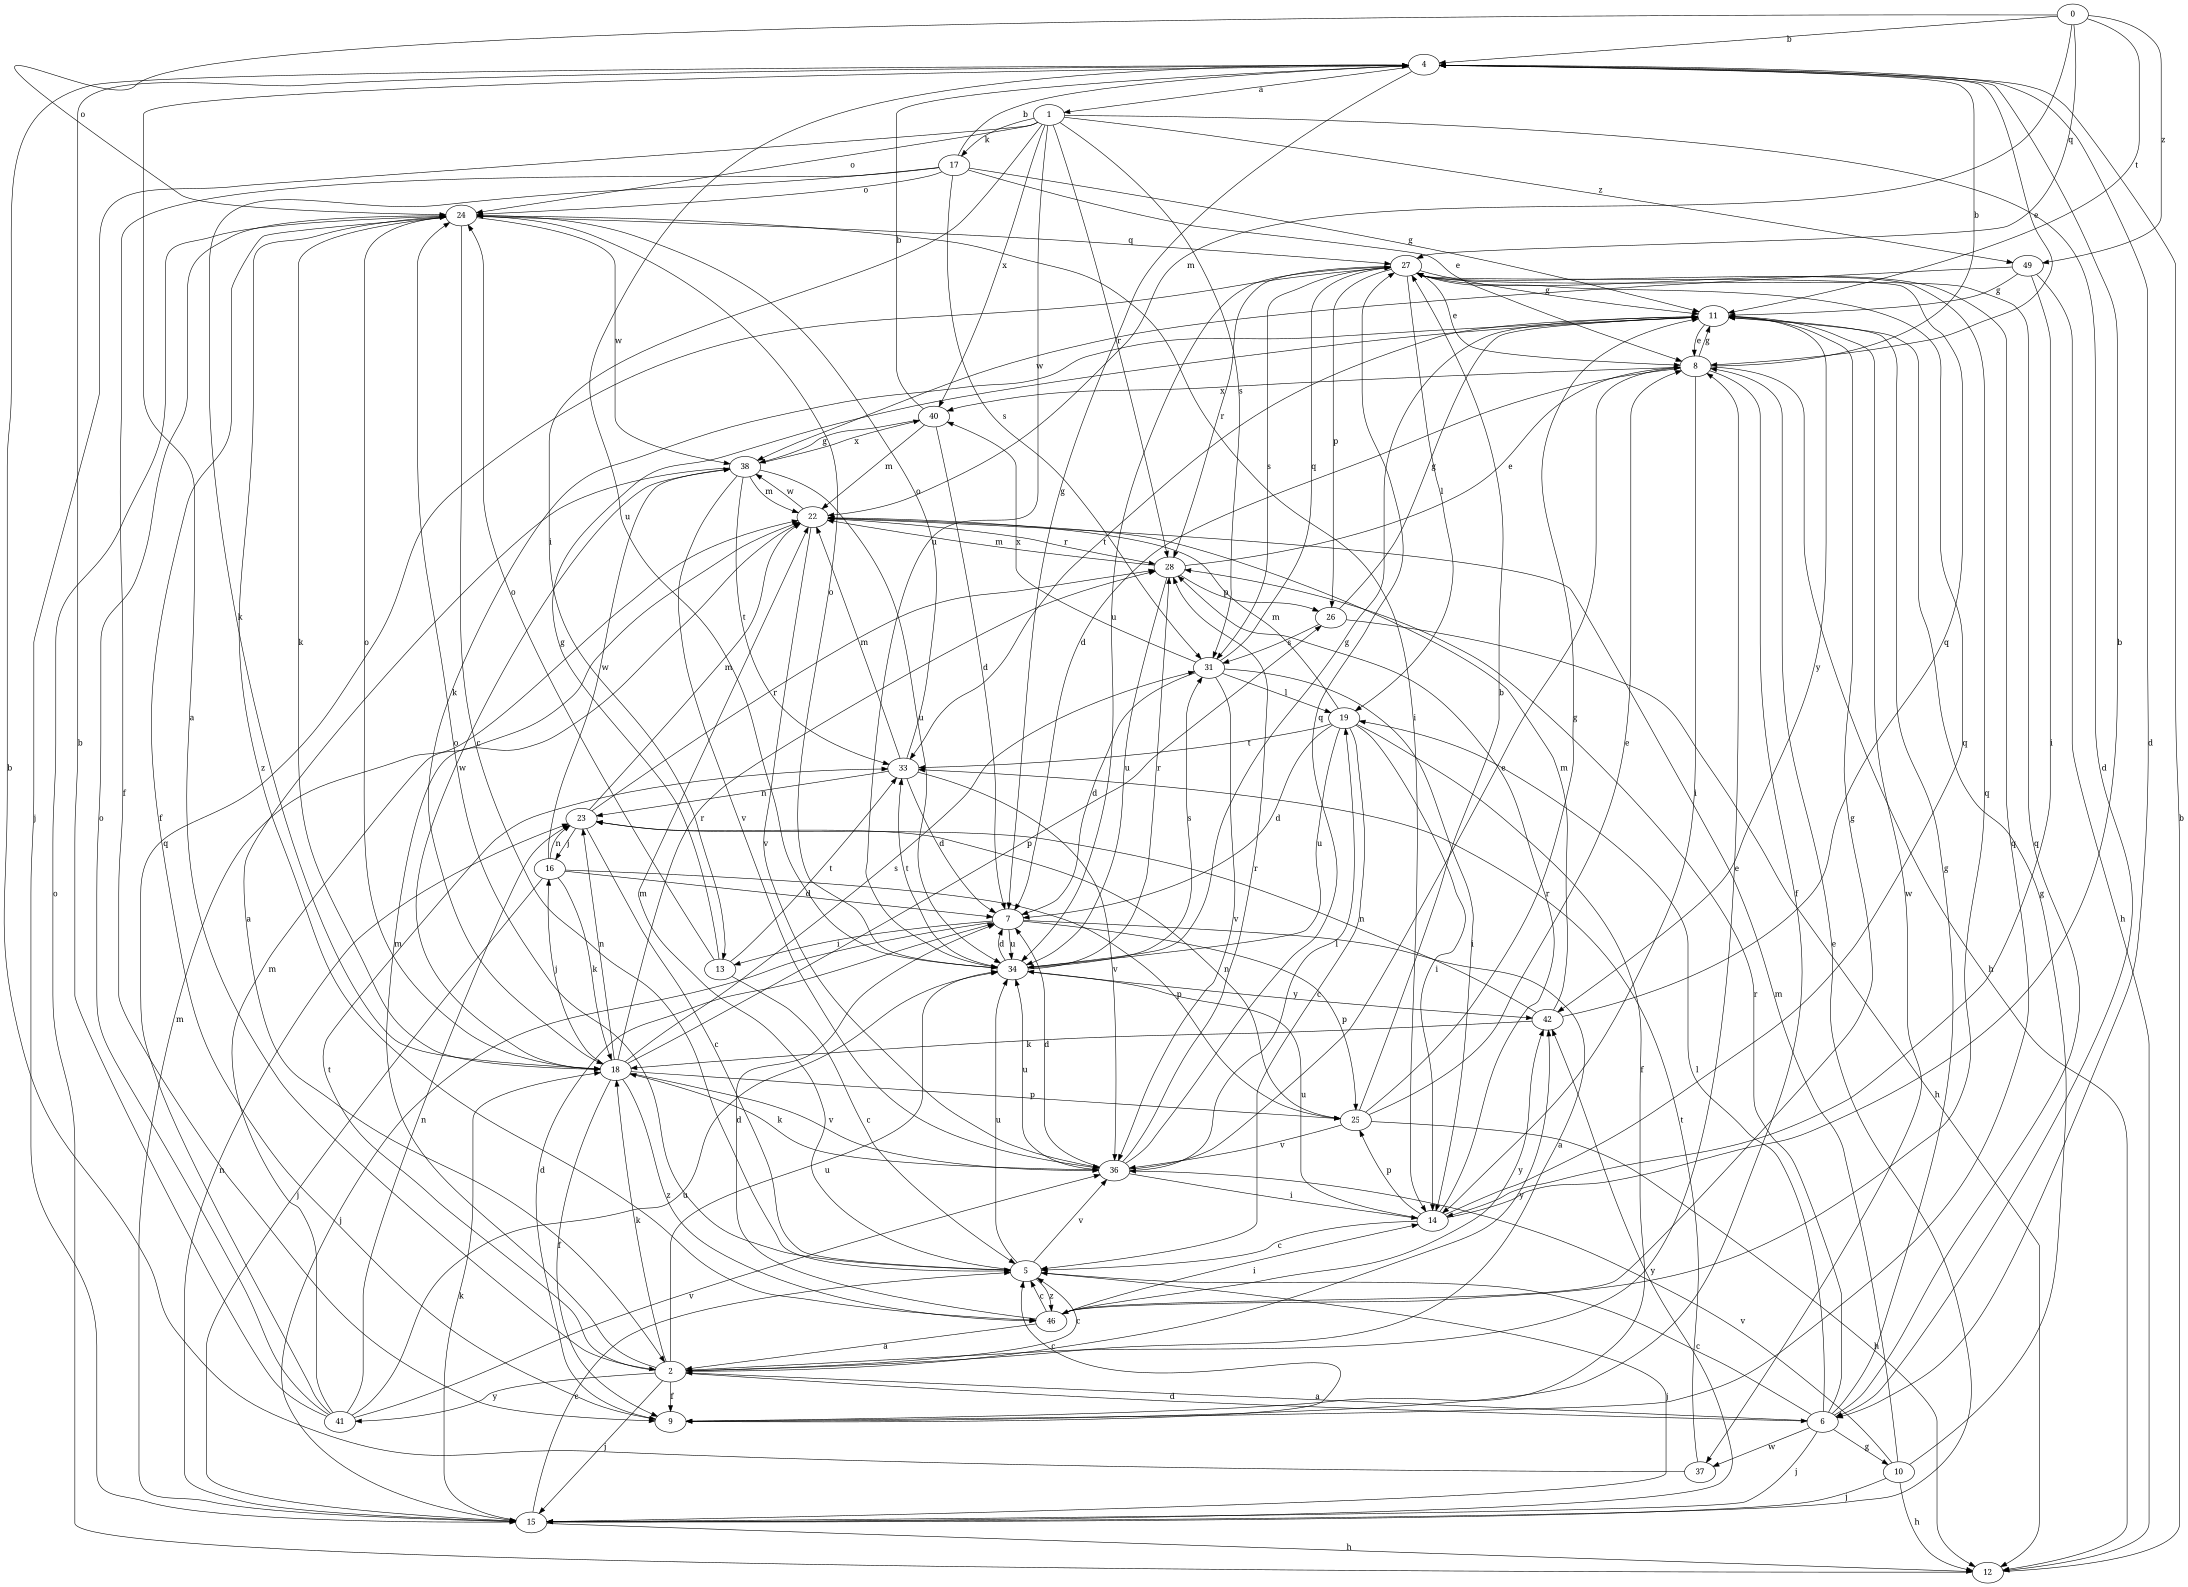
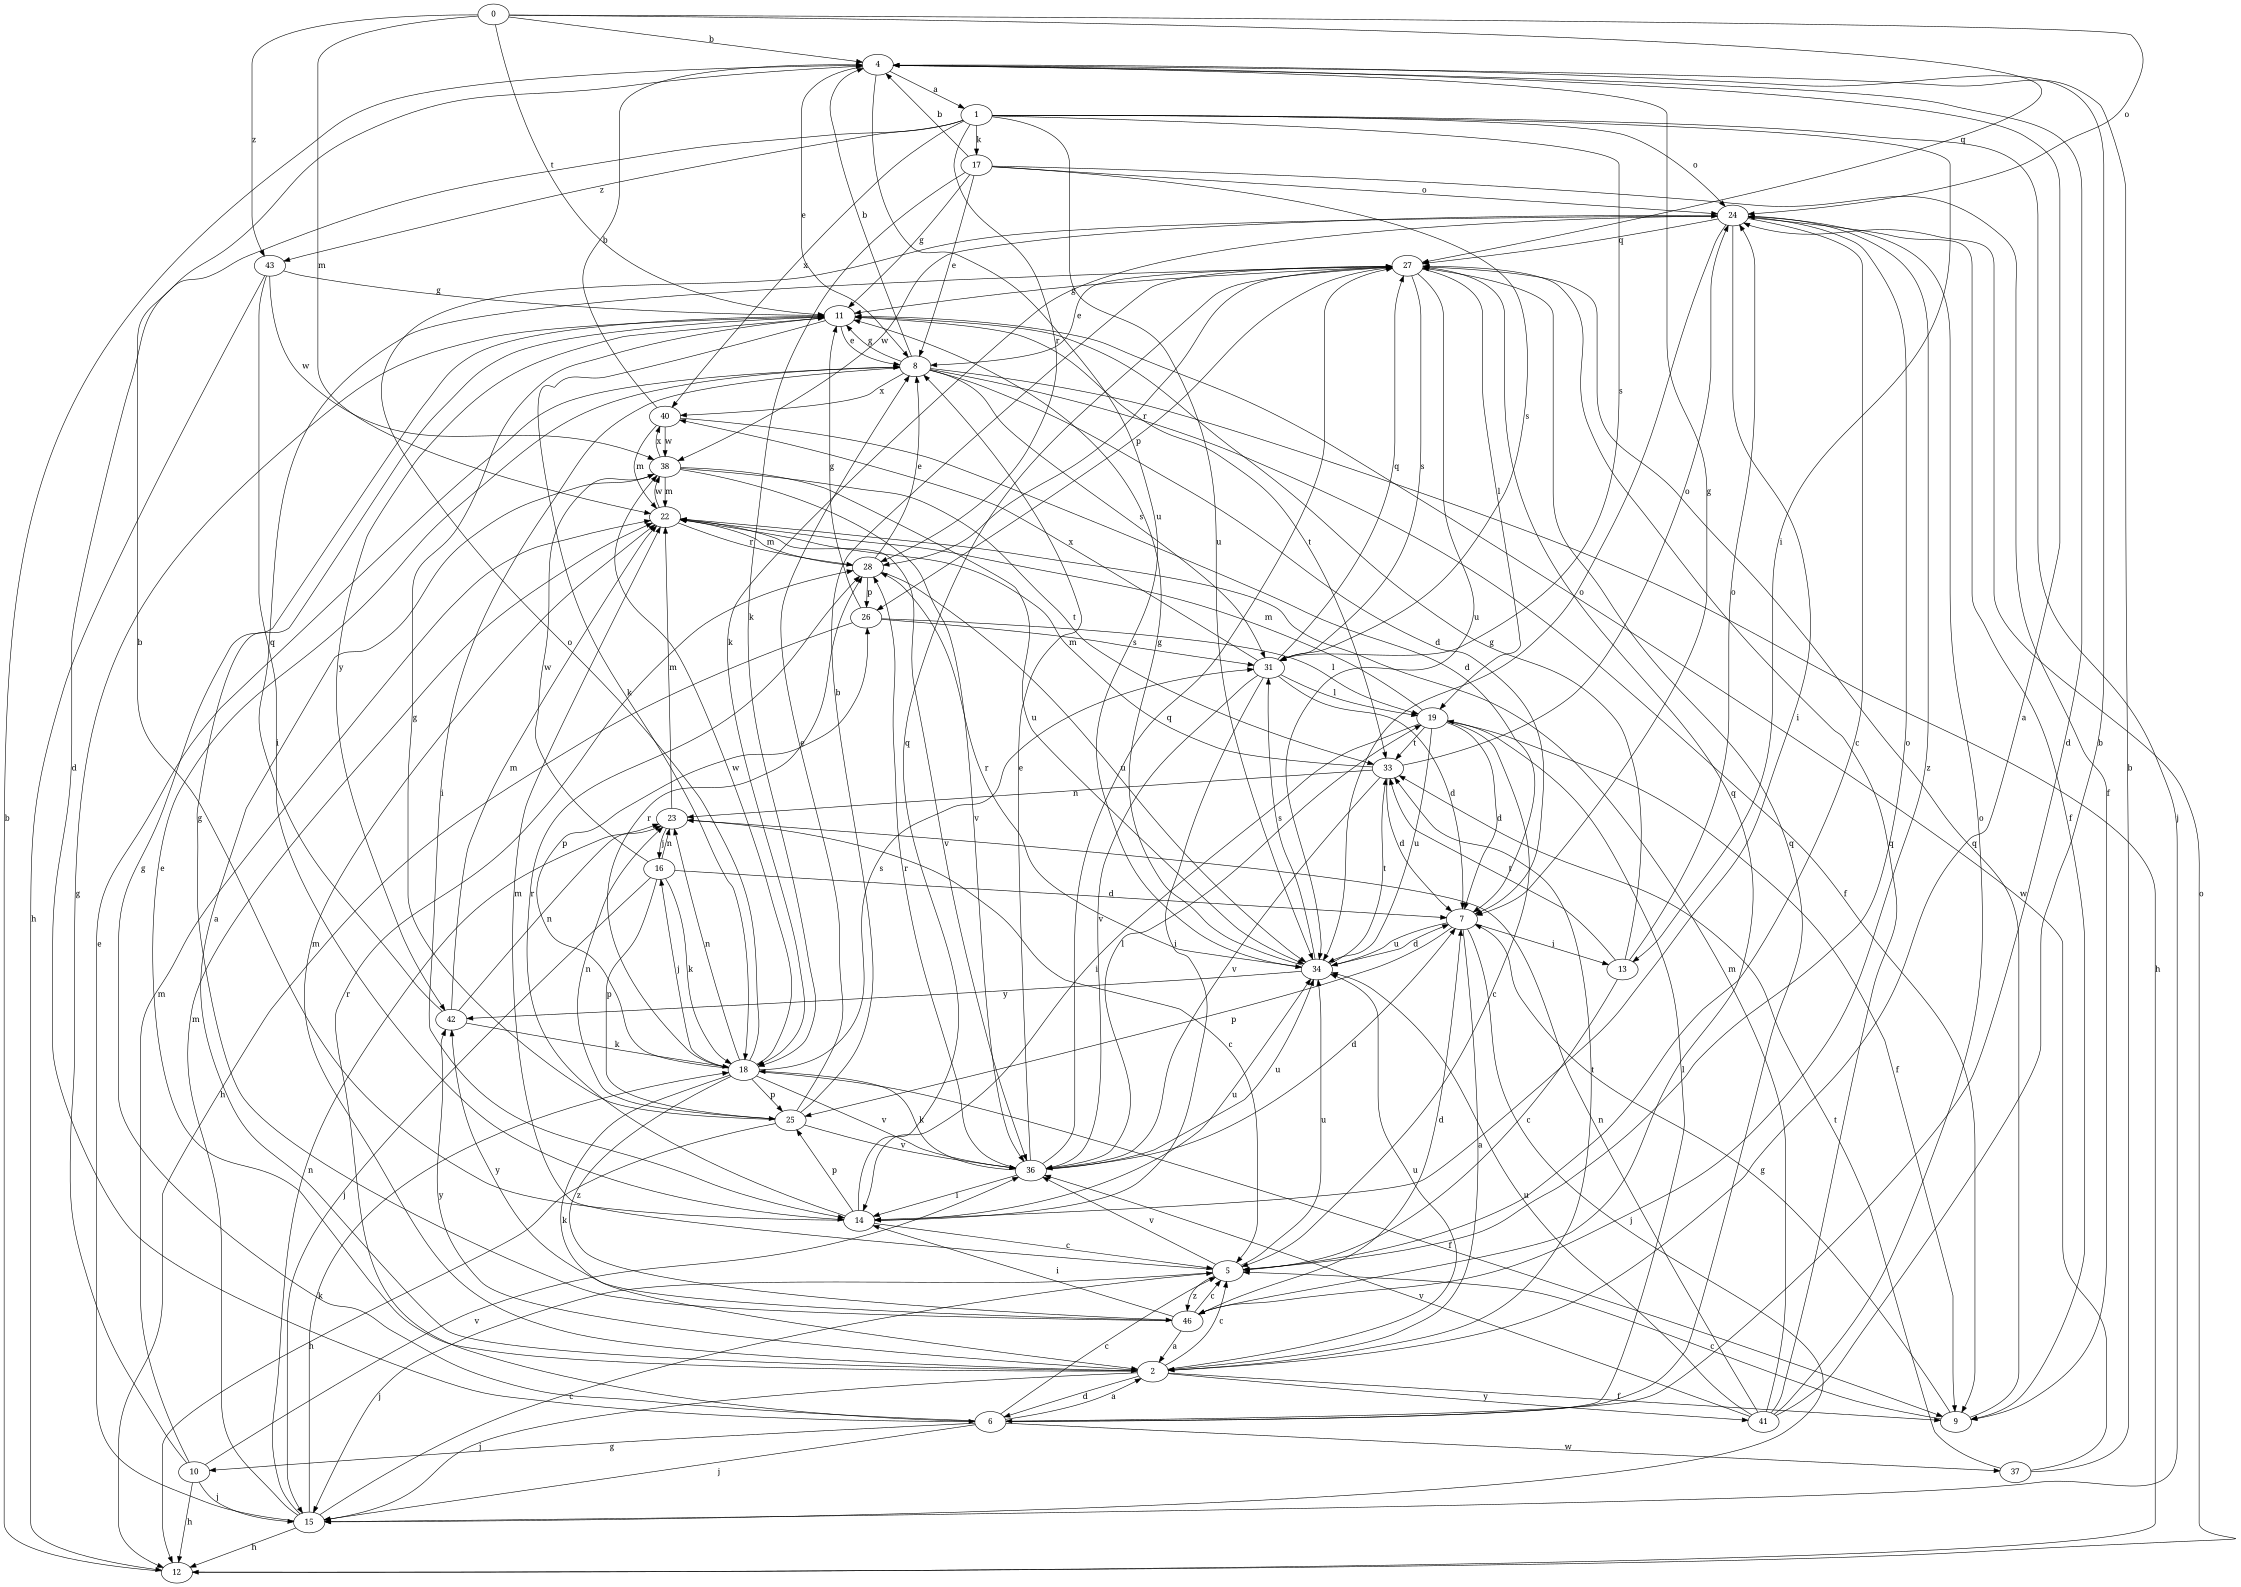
node "49": label "49" -> "43"
edge "40" -> "38": label "g" -> "w"
edge "8" -> "31": added, label "s"
edge "34" -> "24": reversed
edge "26" -> "19": added, label "l"
edge "23" -> "28": removed, label "r"
edge "11" -> "37": reversed
edge "9" -> "7": label "d" -> "g"
edge "2" -> "18": reversed
edge "15" -> "42": removed, label "y"
